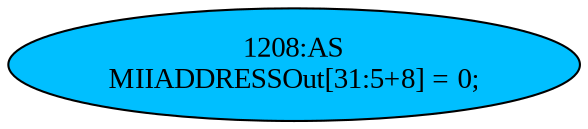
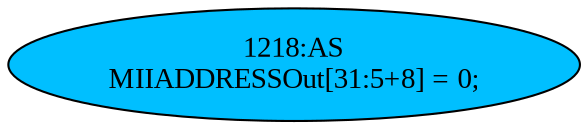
node "1208:AS MIIADDRESSOut[31:5+8] = 0;": label "1208:AS MIIADDRESSOut[31:5+8] = 0;" -> "1218:AS MIIADDRESSOut[31:5+8] = 0;"
